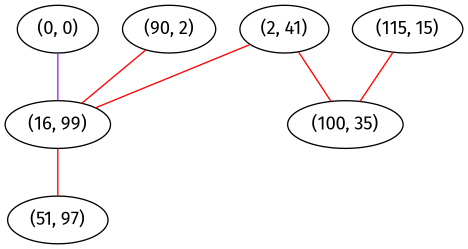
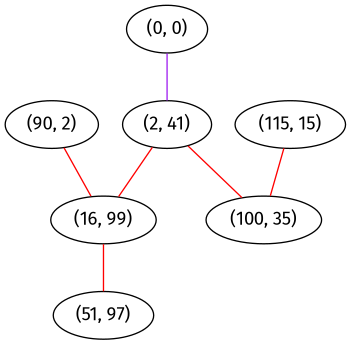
edge "(0, 0)" -- "(16, 99)": now "(0, 0)" -- "(2, 41)"
